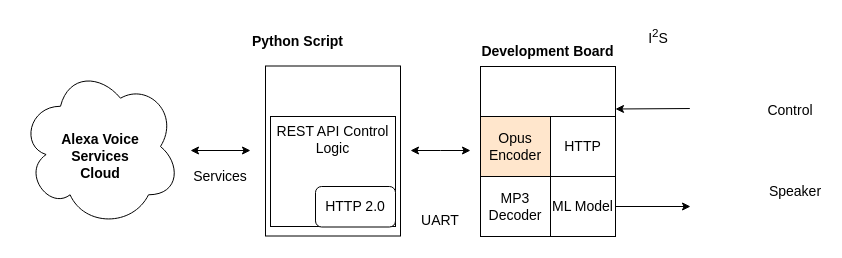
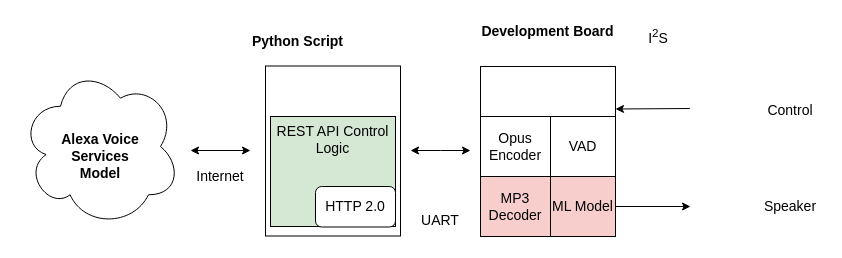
node "Development Board": moved (548, 51) -> (548, 31)
node "Opus Encoder": fillcolor #ffe6cc -> #ffffff
node "HTTP": label "HTTP" -> "VAD"
node "Alexa Voice Services Cloud": label "Alexa Voice Services Cloud" -> "Alexa Voice Services Model"
node "REST API Control Logic": fillcolor #ffffff -> #d5e8d4
node "Services": label "Services" -> "Internet"
node "Speaker": moved (796, 192) -> (791, 207)
node "MP3 Decoder": fillcolor #ffffff -> #f8cecc
node "ML Model": fillcolor #ffffff -> #f8cecc
